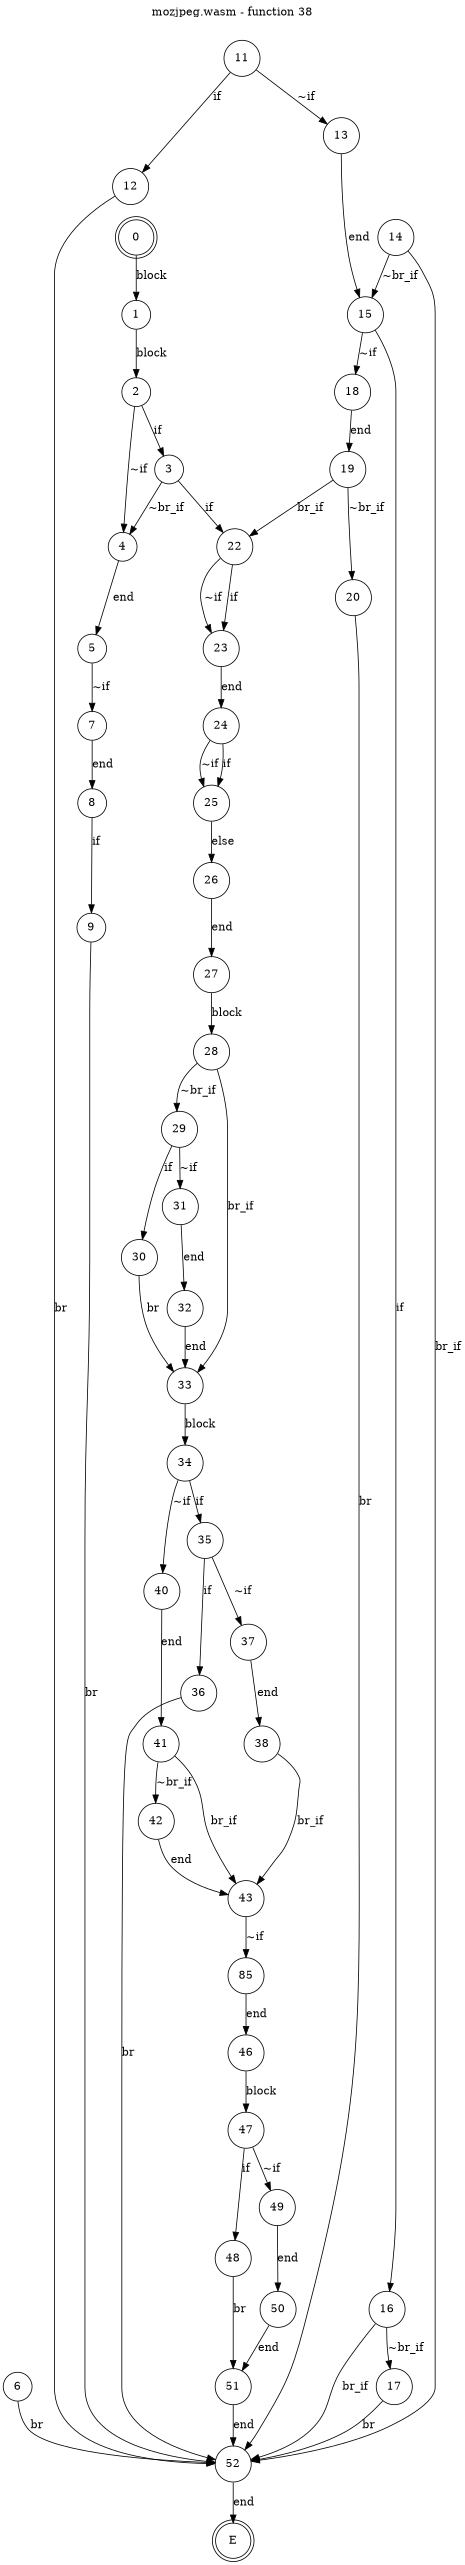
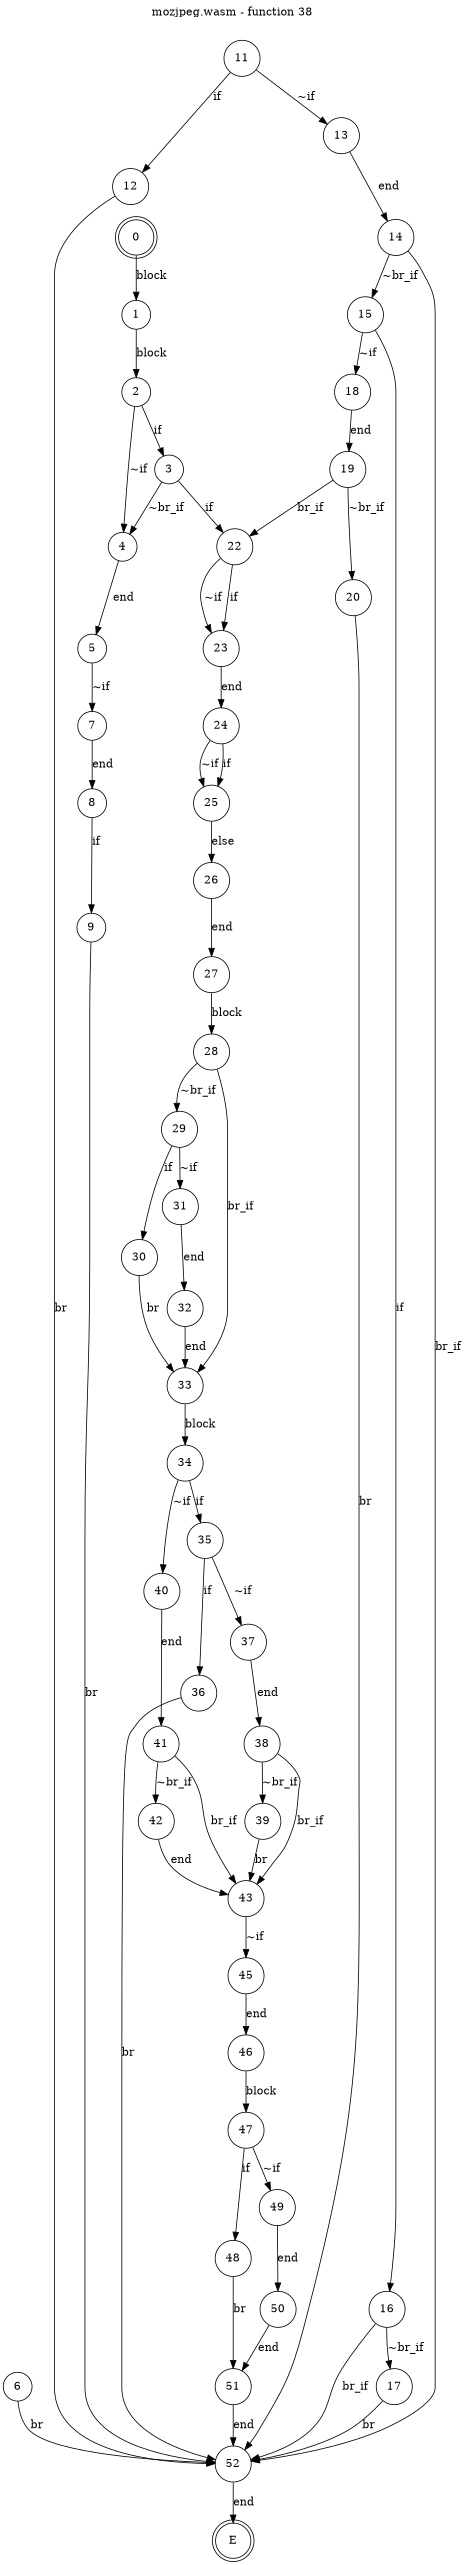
edge "13" -> "15": now "13" -> "14"
node "39": added
node "85": label "85" -> "45"
